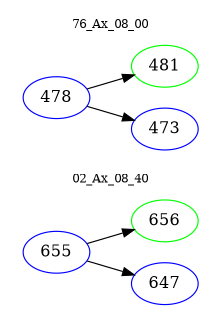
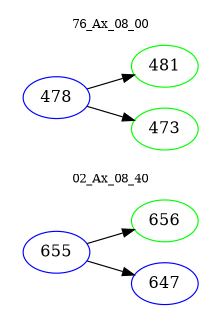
node "473": color blue -> green
